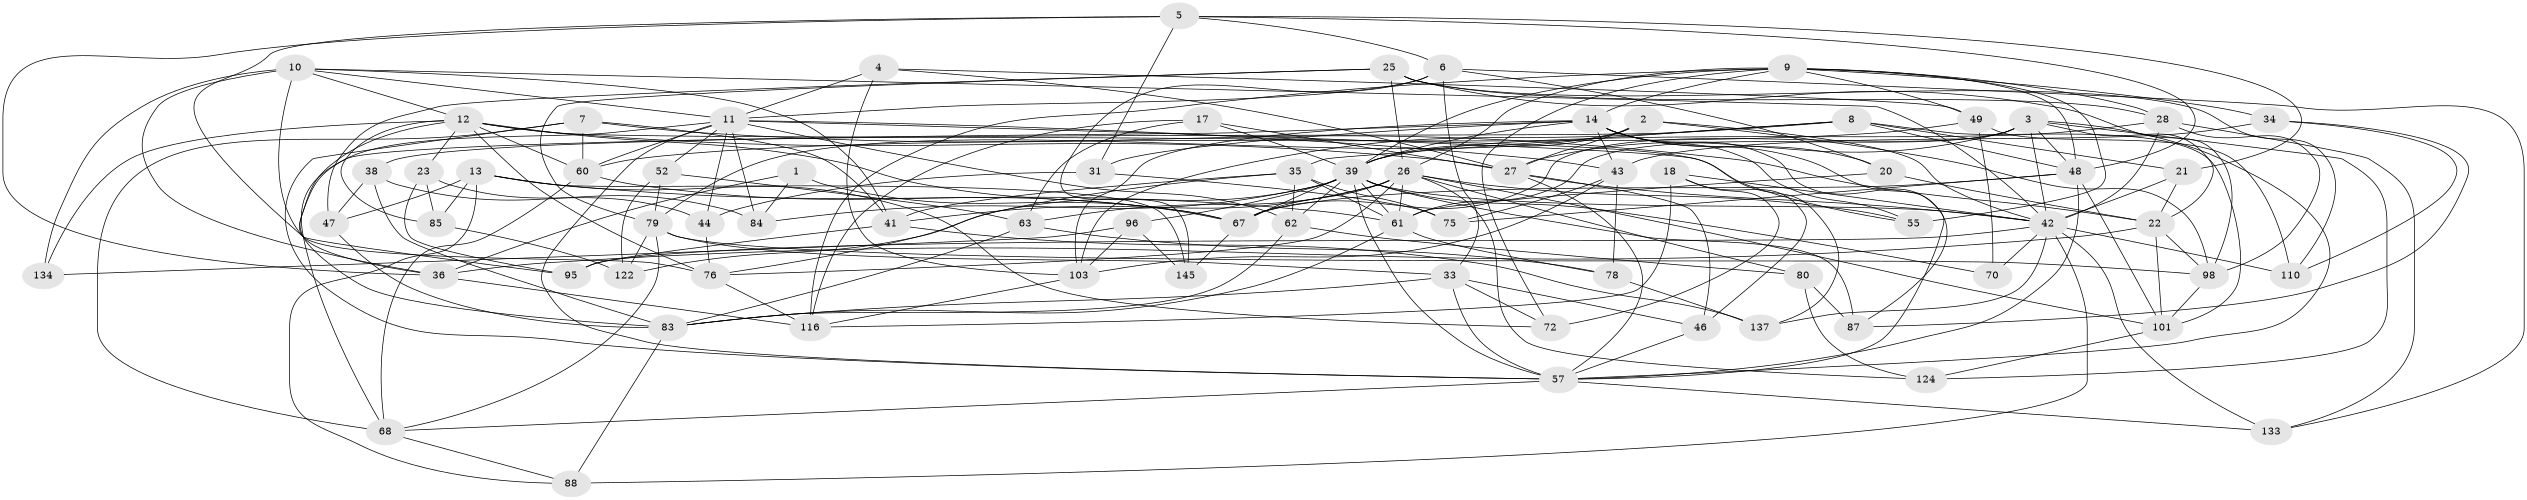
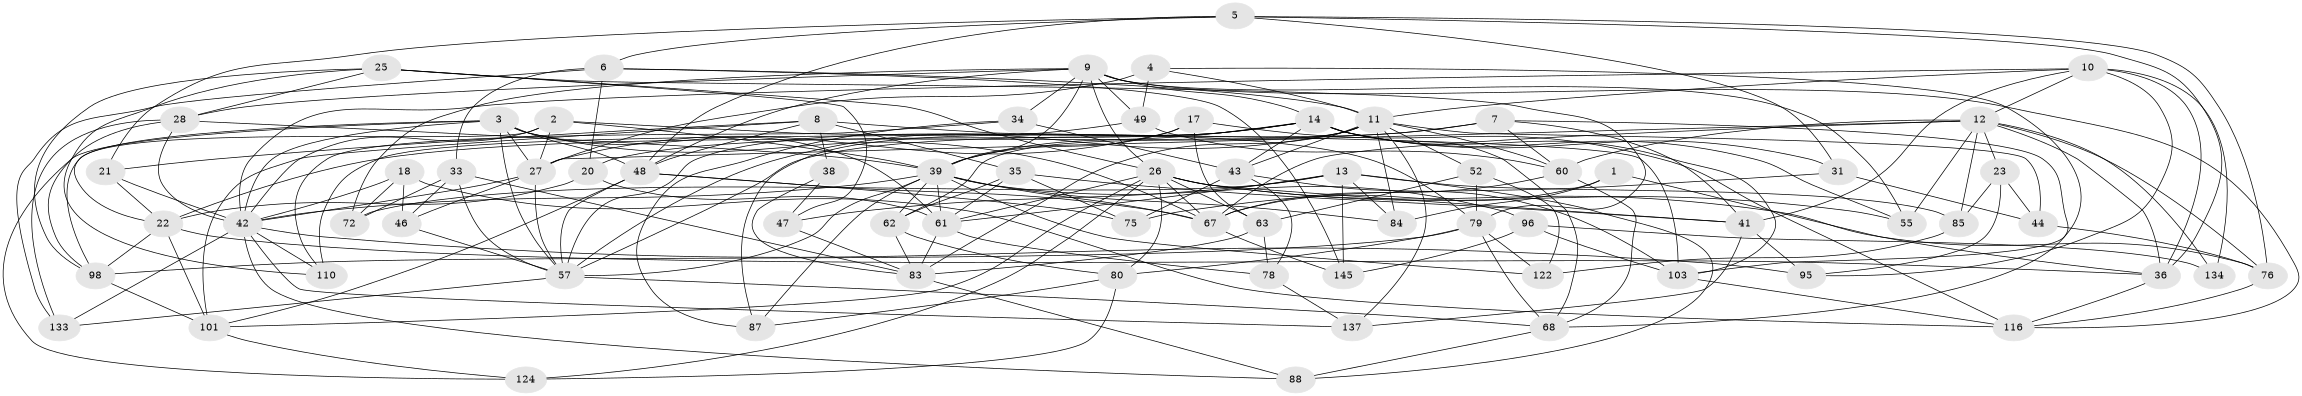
edge "38" -- "84": now "13" -- "84"
edge "35" -- "76": removed
edge "79" -- "33": now "79" -- "80"
node "70": removed
